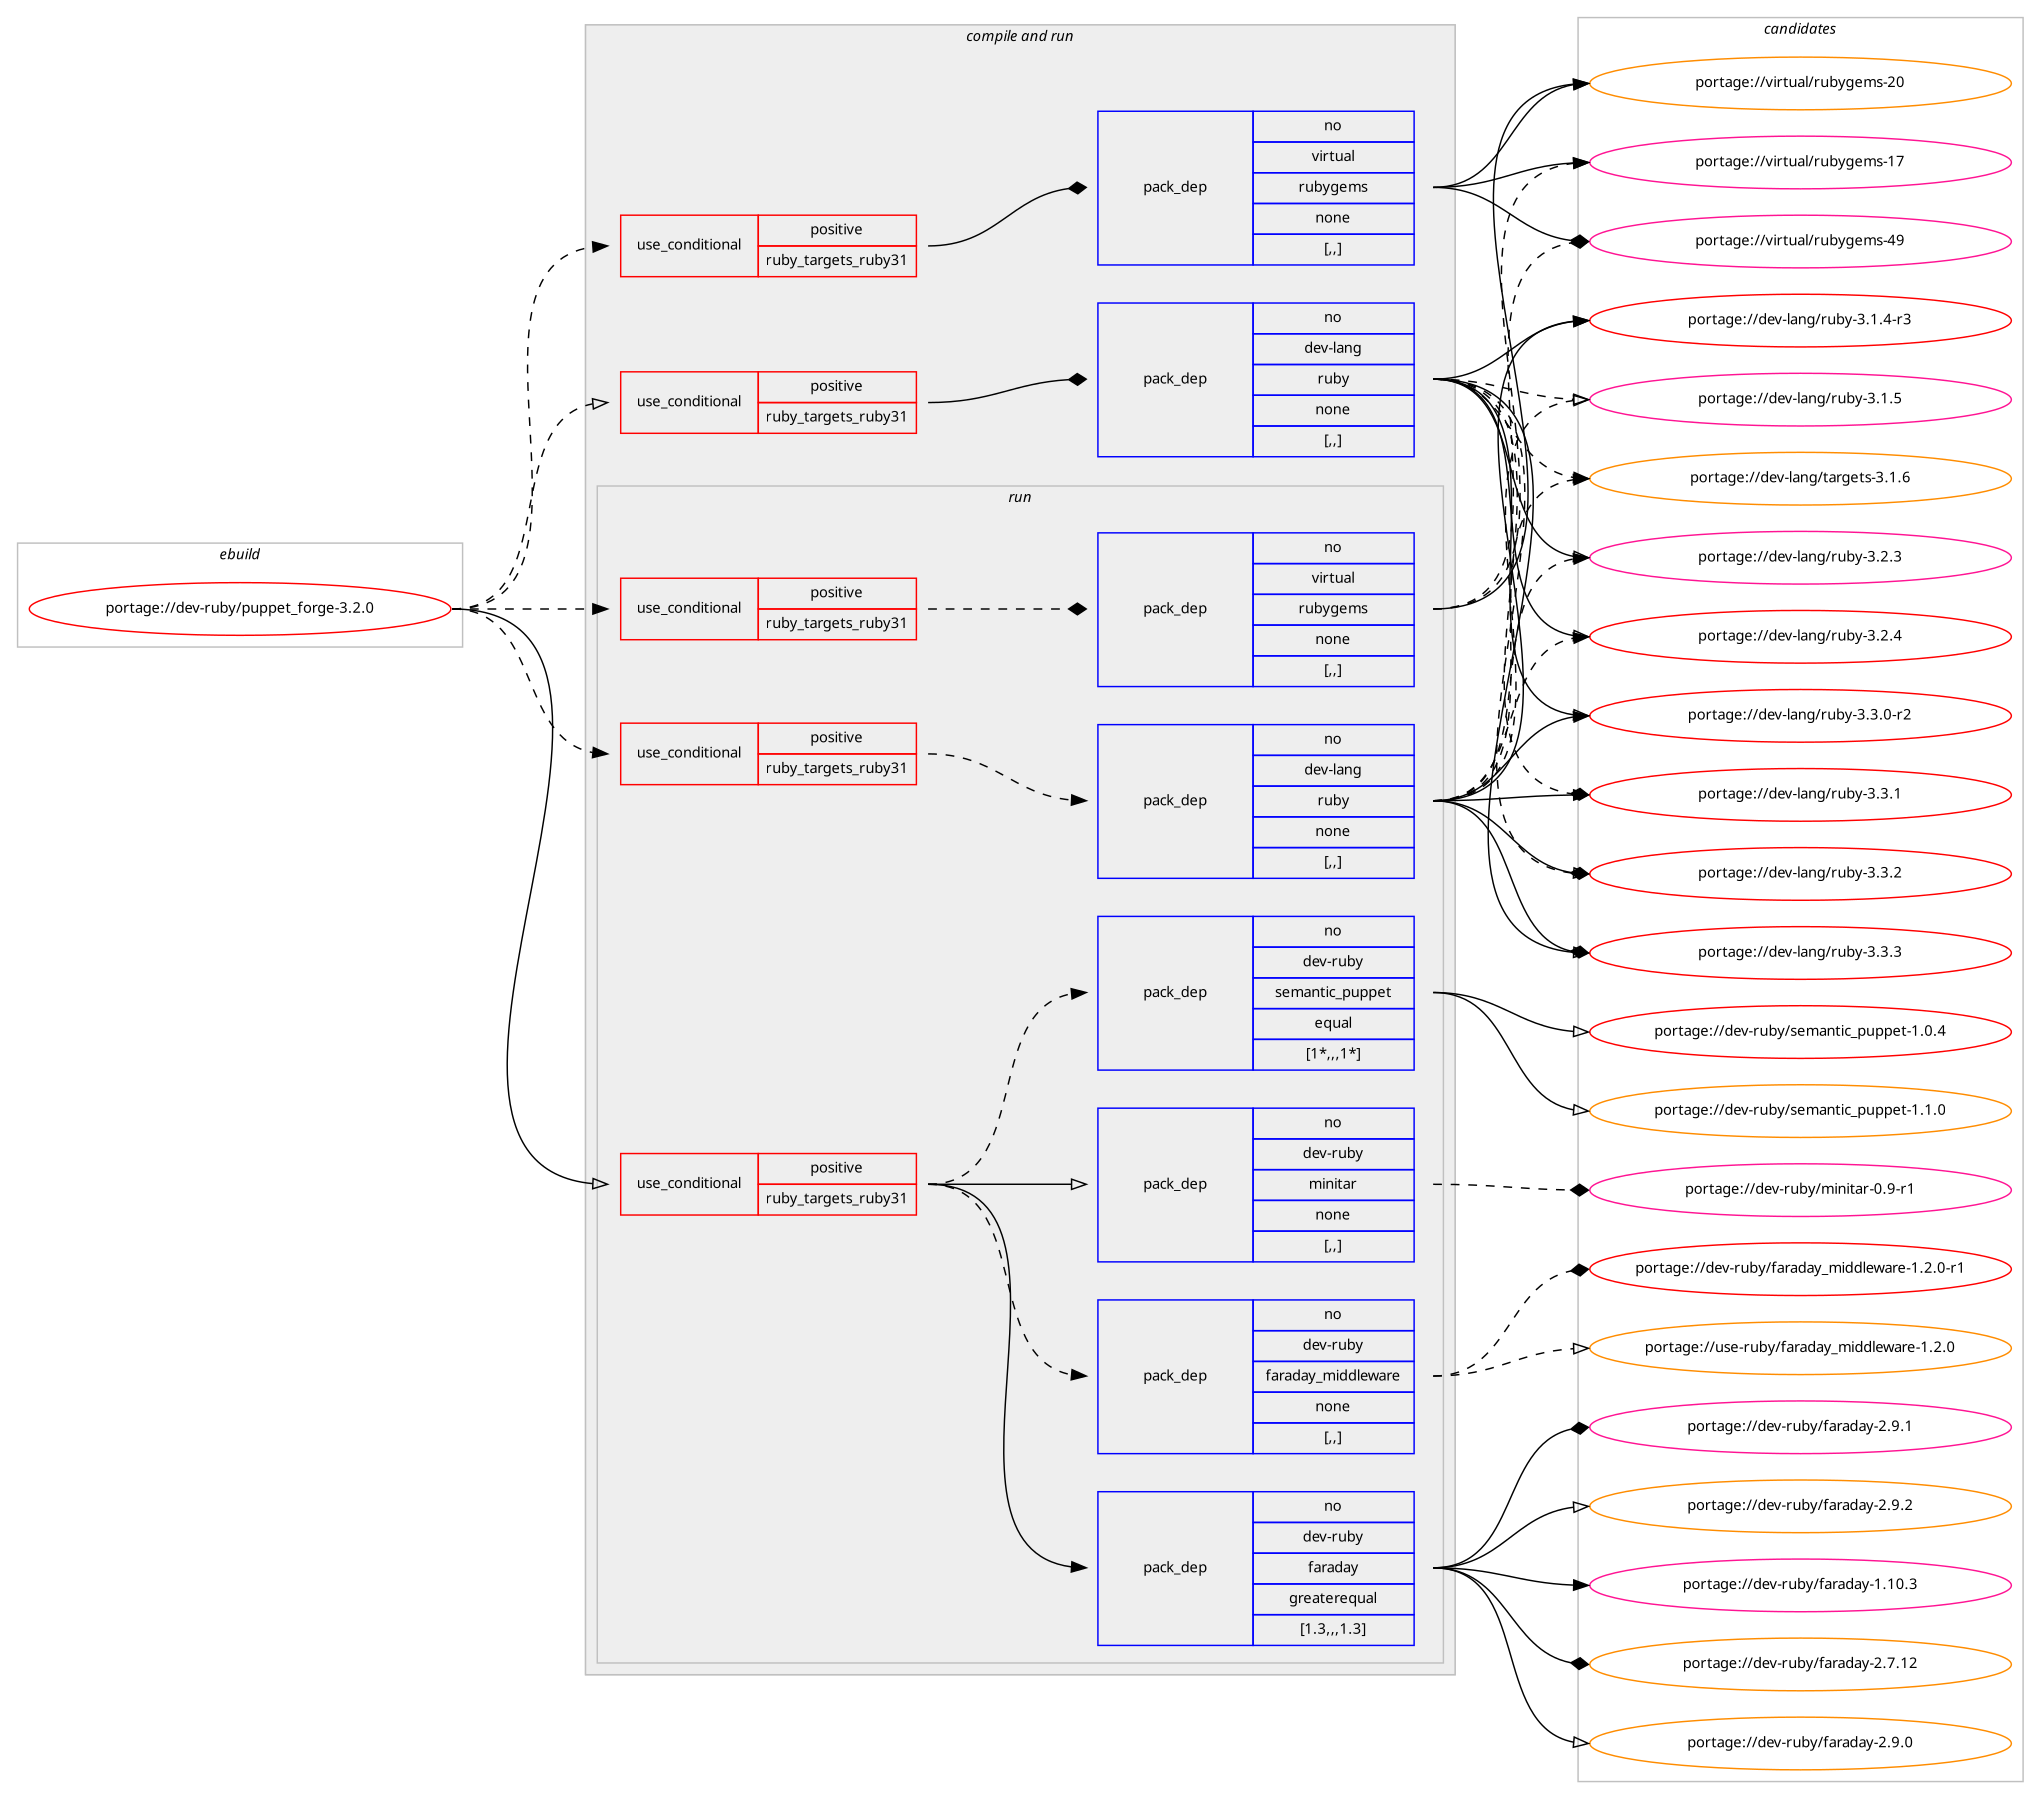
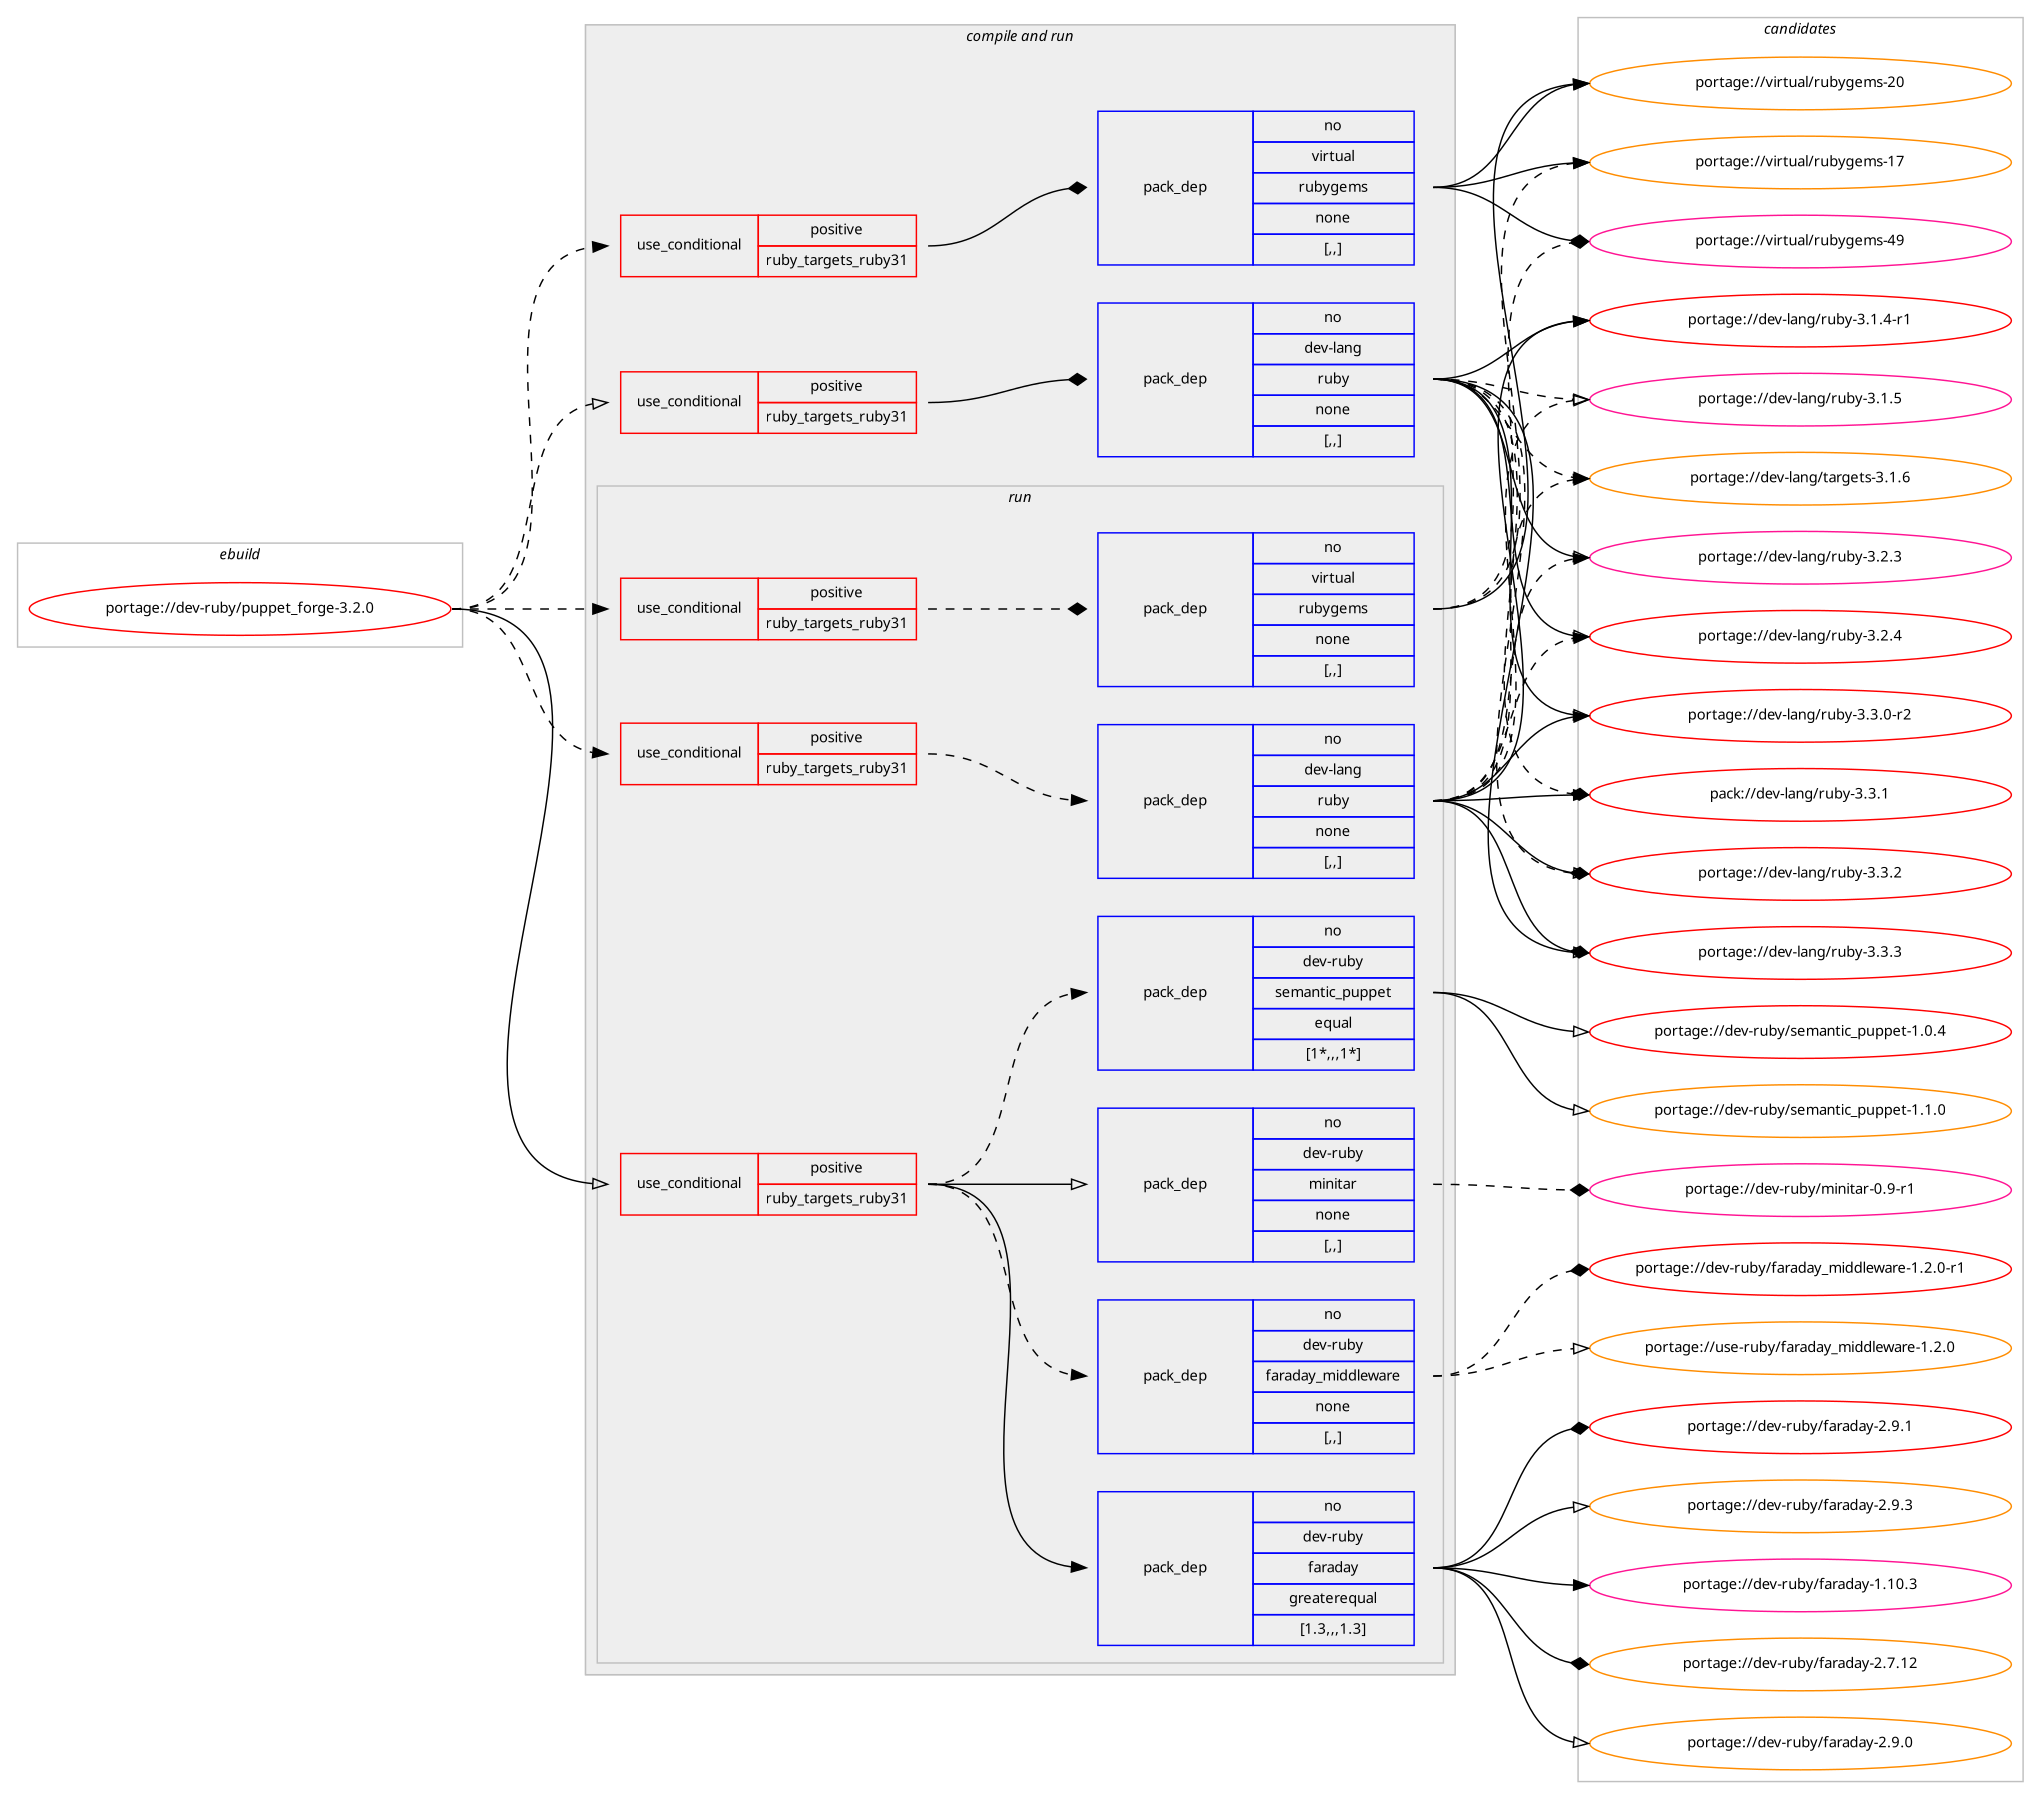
node "portage://virtual/rubygems-17": color deeppink -> darkorange
node "portage://dev-lang/ruby-3.1.4-r3": label "portage://dev-lang/ruby-3.1.4-r3" -> "portage://dev-lang/ruby-3.1.4-r1"
node "portage://dev-lang/ruby-3.3.1": label "portage://dev-lang/ruby-3.3.1" -> "pack://dev-lang/ruby-3.3.1"
node "portage://dev-ruby/faraday-2.9.1": color deeppink -> red
node "portage://dev-ruby/faraday-2.9.2": label "portage://dev-ruby/faraday-2.9.2" -> "portage://dev-ruby/faraday-2.9.3"
